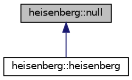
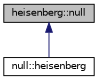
node "heisenberg::heisenberg": label "heisenberg::heisenberg" -> "null::heisenberg"
